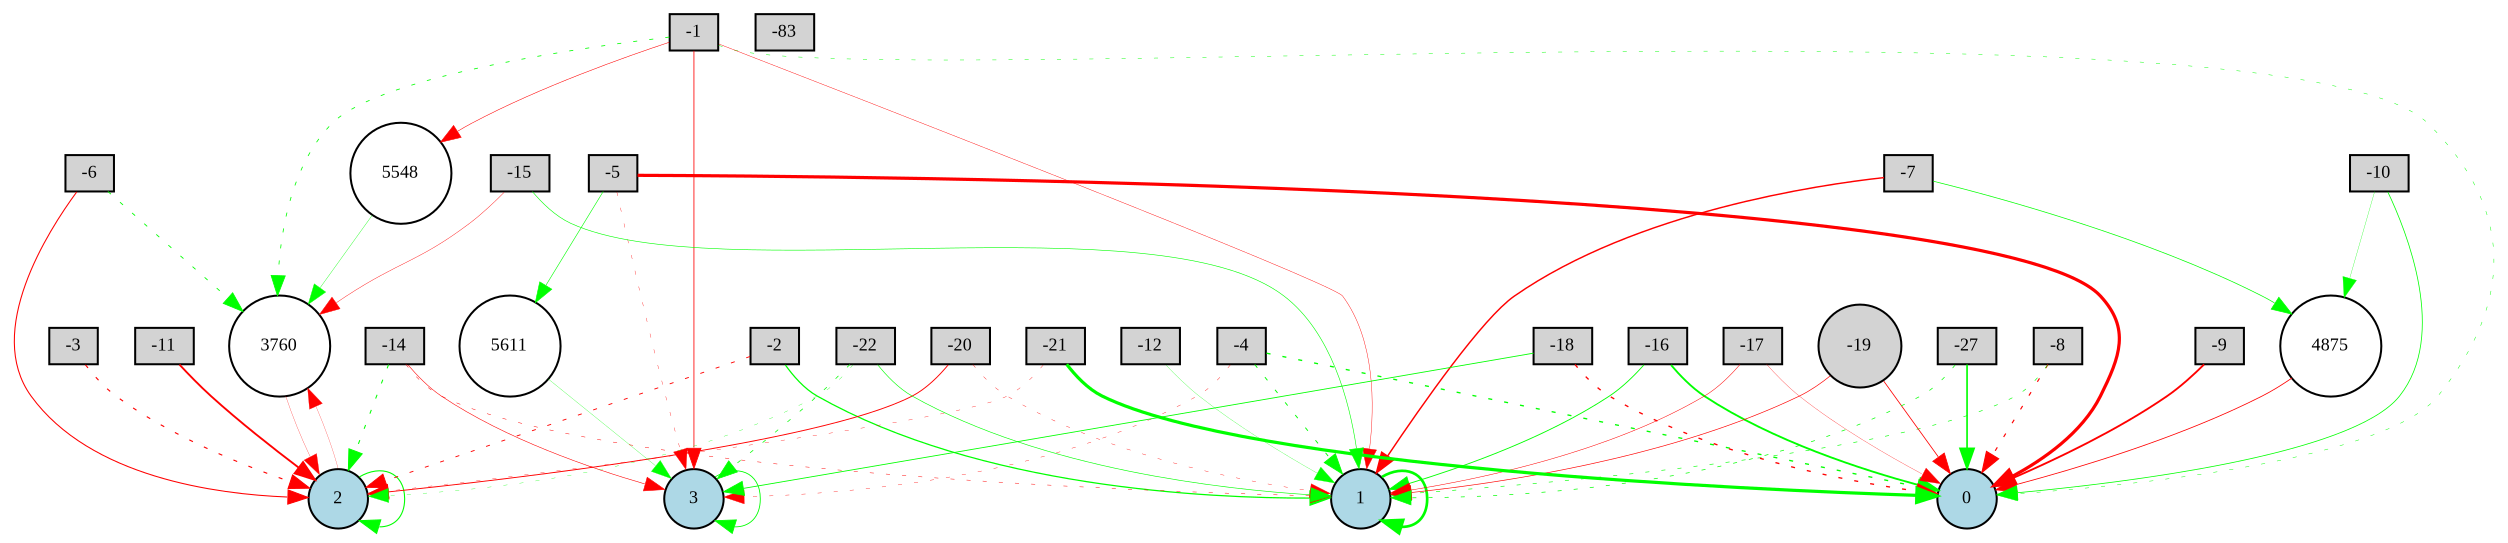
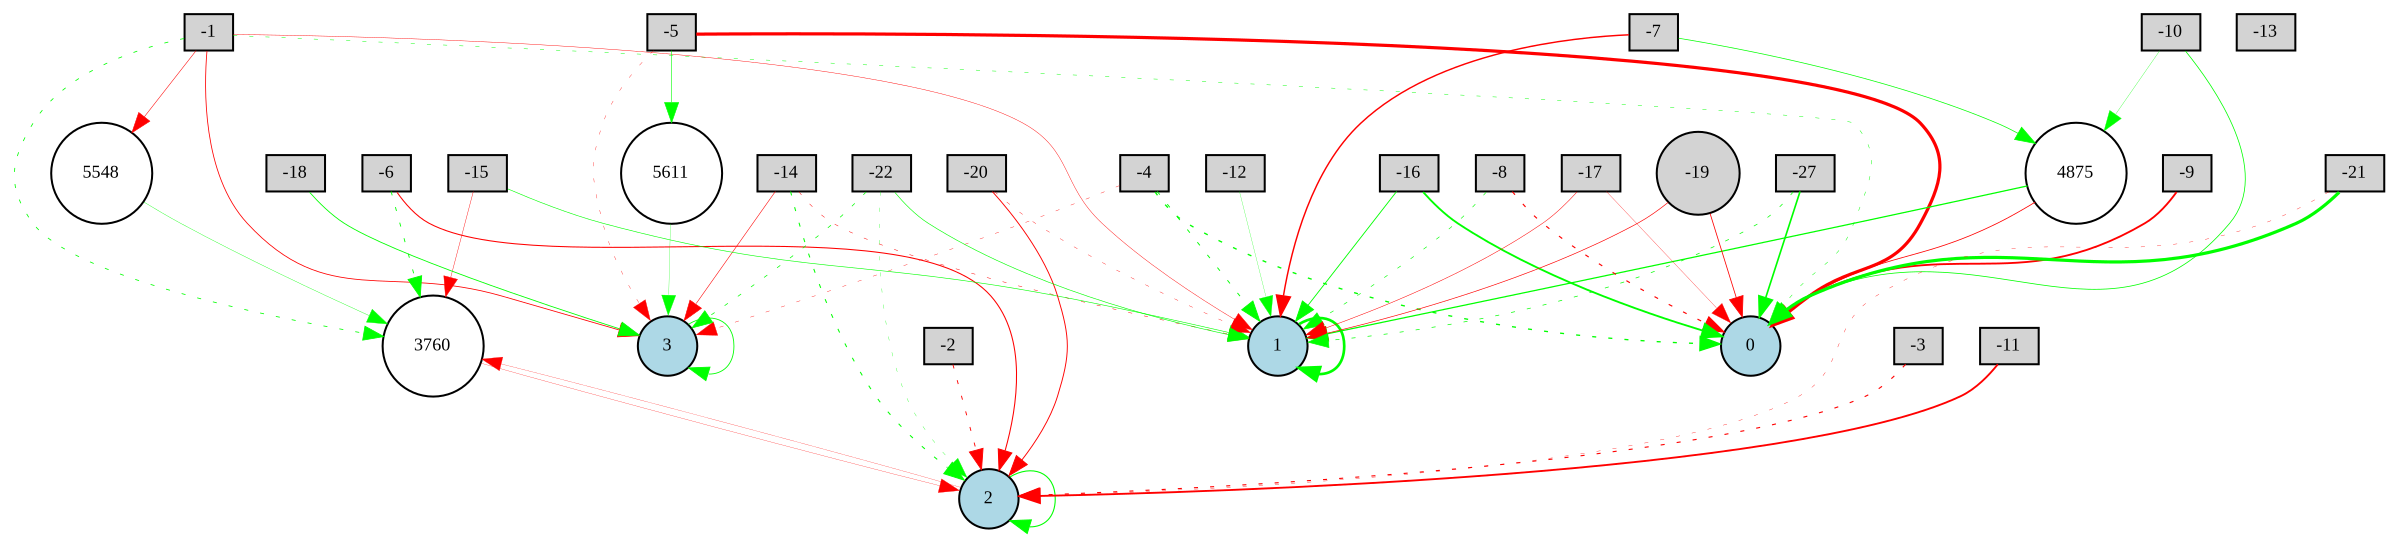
node "-83": label "-83" -> "-13"
edge "-18" -> "0": removed
edge "-2" -> "1": now "4875" -> "1"
